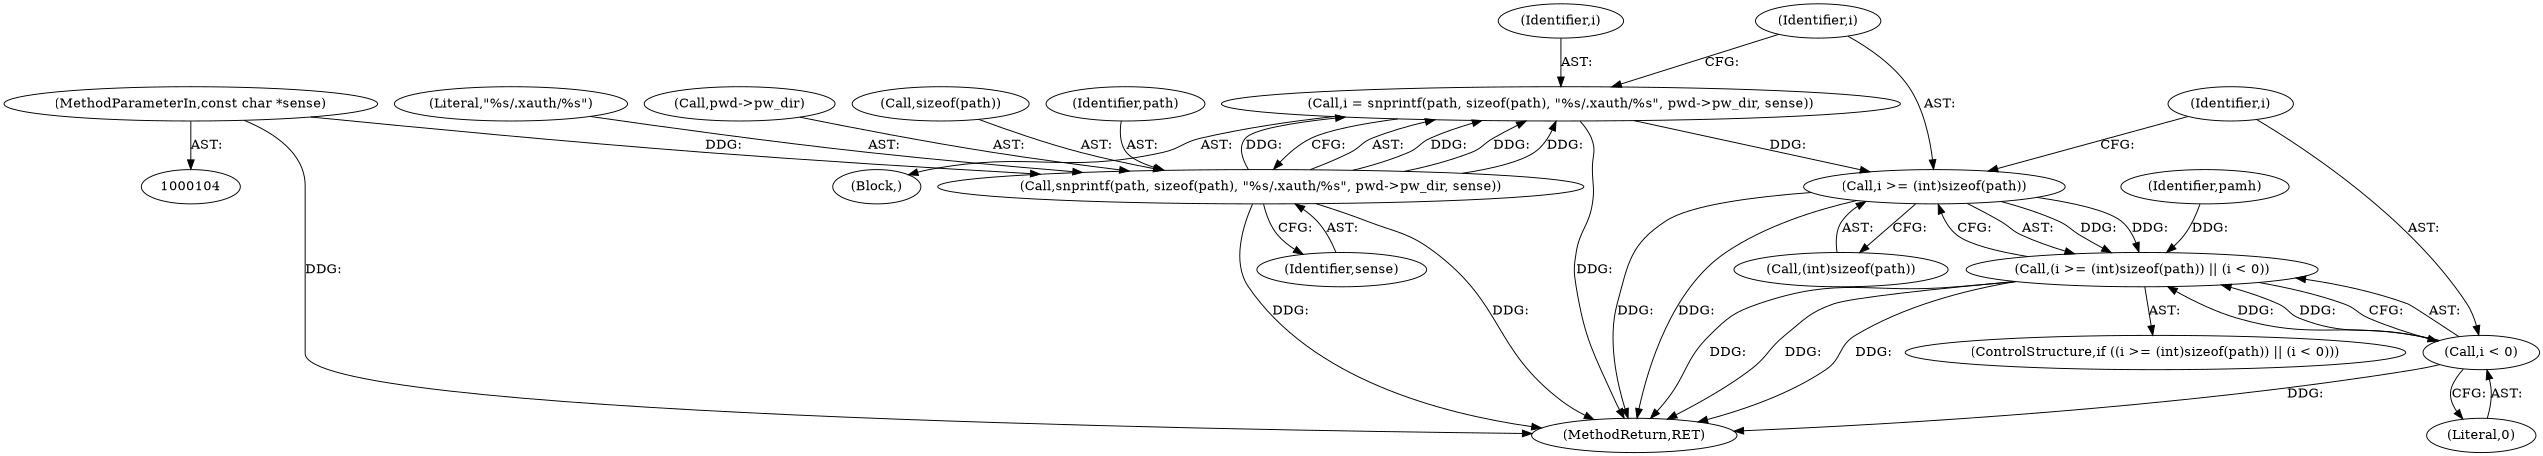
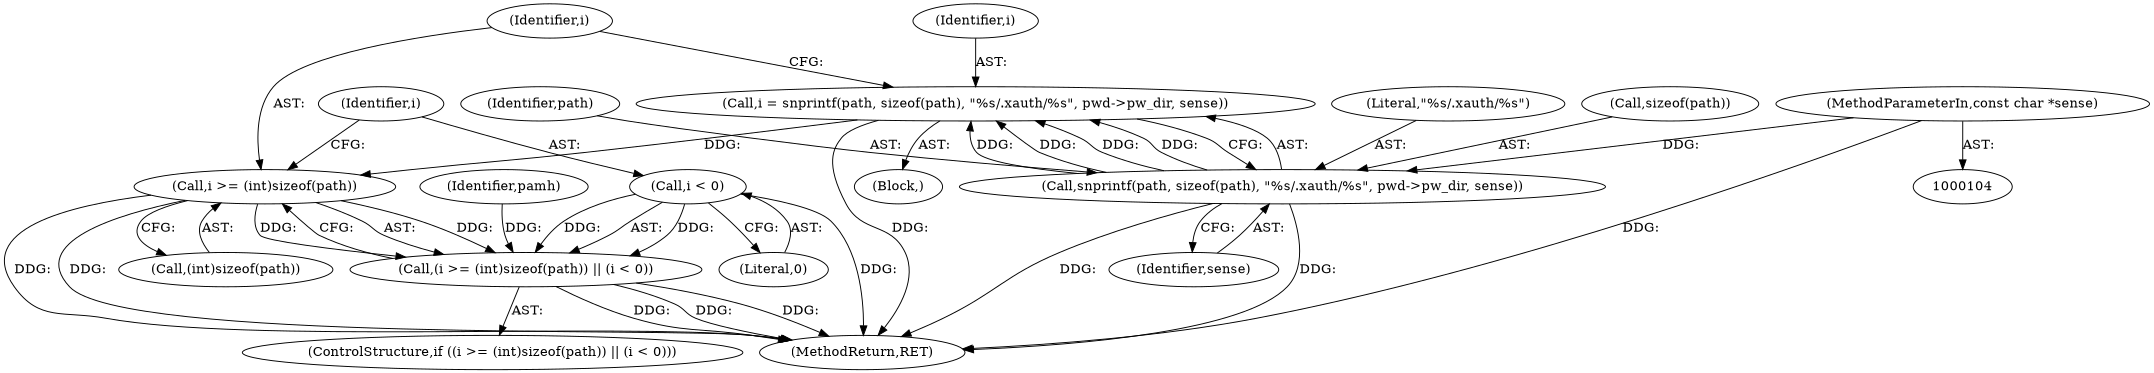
node "(Call,pwd->pw_dir)": removed
edge "(Call,(i >= (int)sizeof(path)) || (i < 0))" -> "(Call,i < 0)": removed, label "CFG:"
